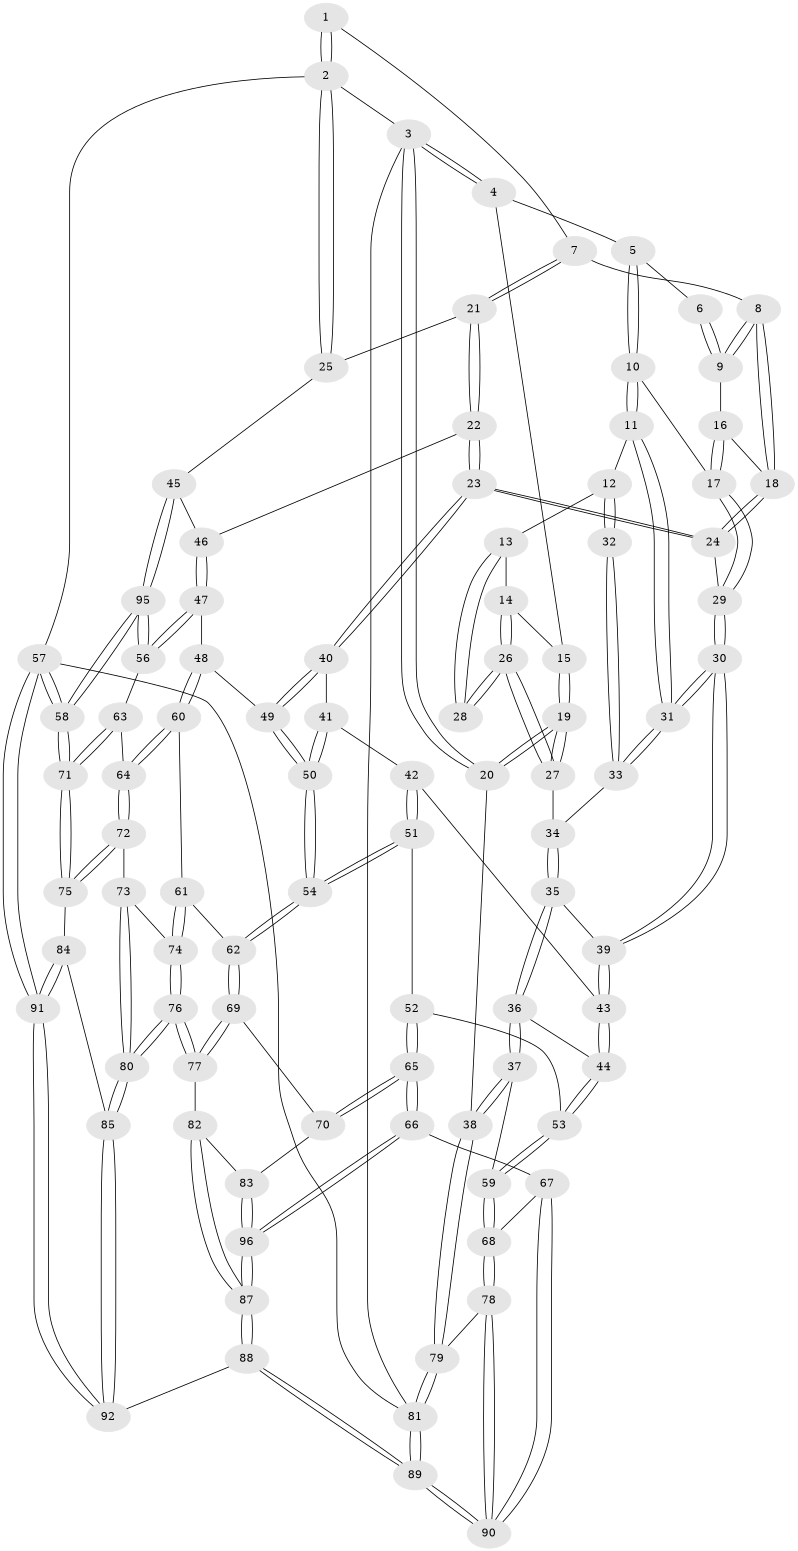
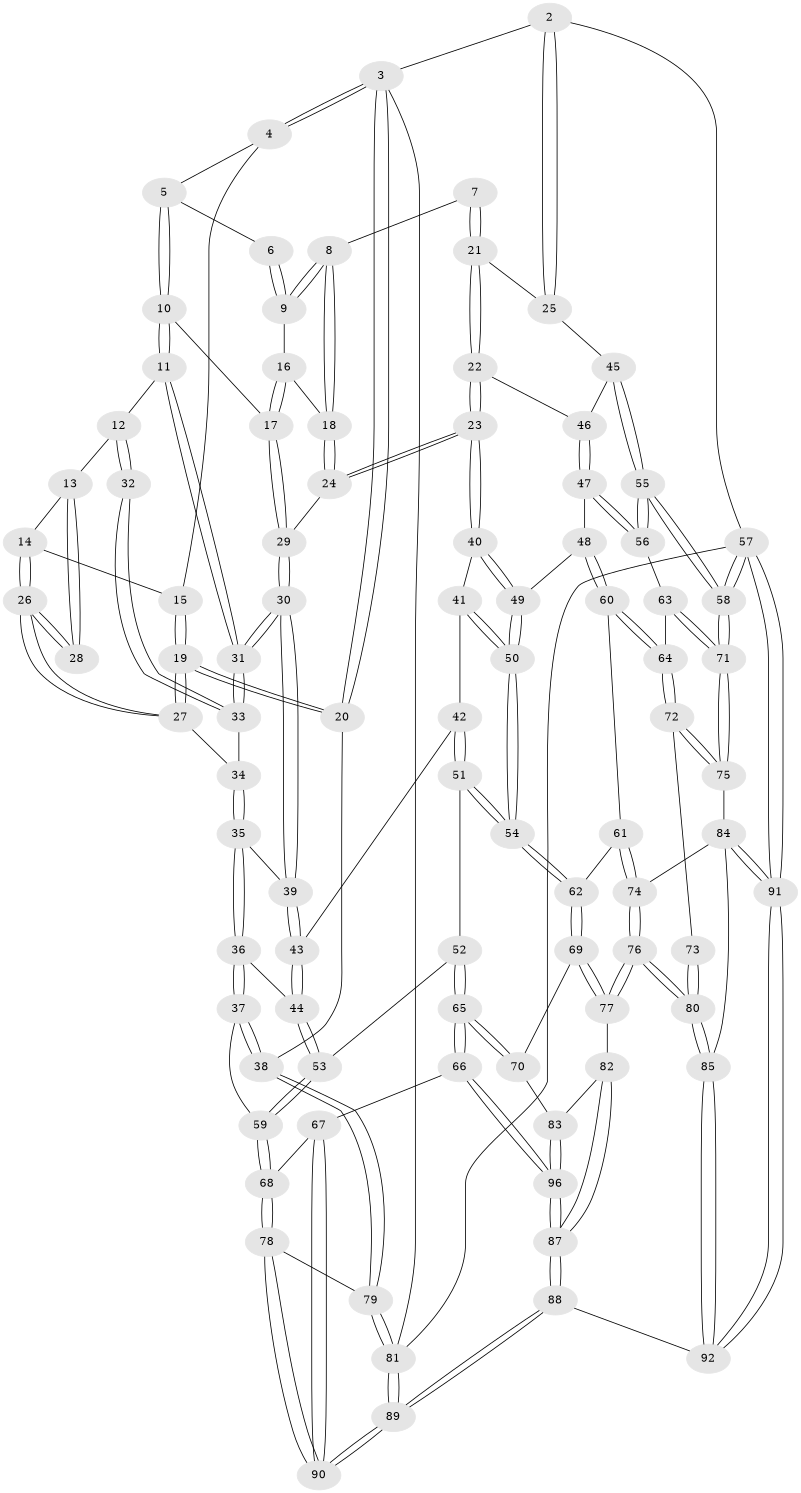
node "1": removed
node "95": label "95" -> "55"
edge "73" -- "74": now "84" -- "74"
